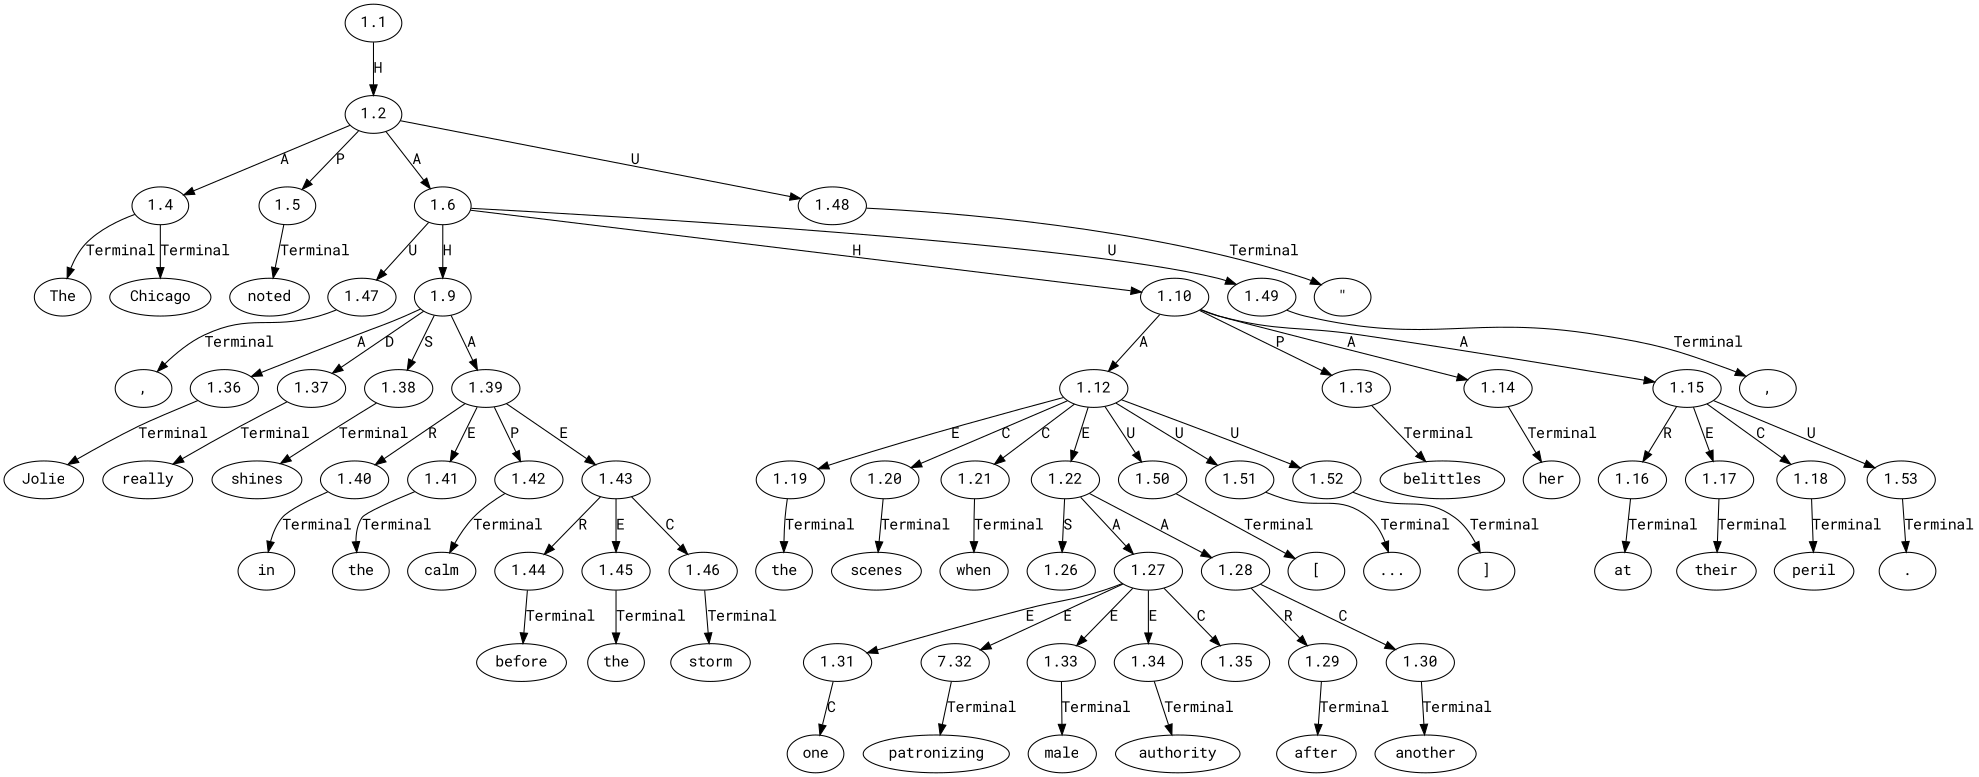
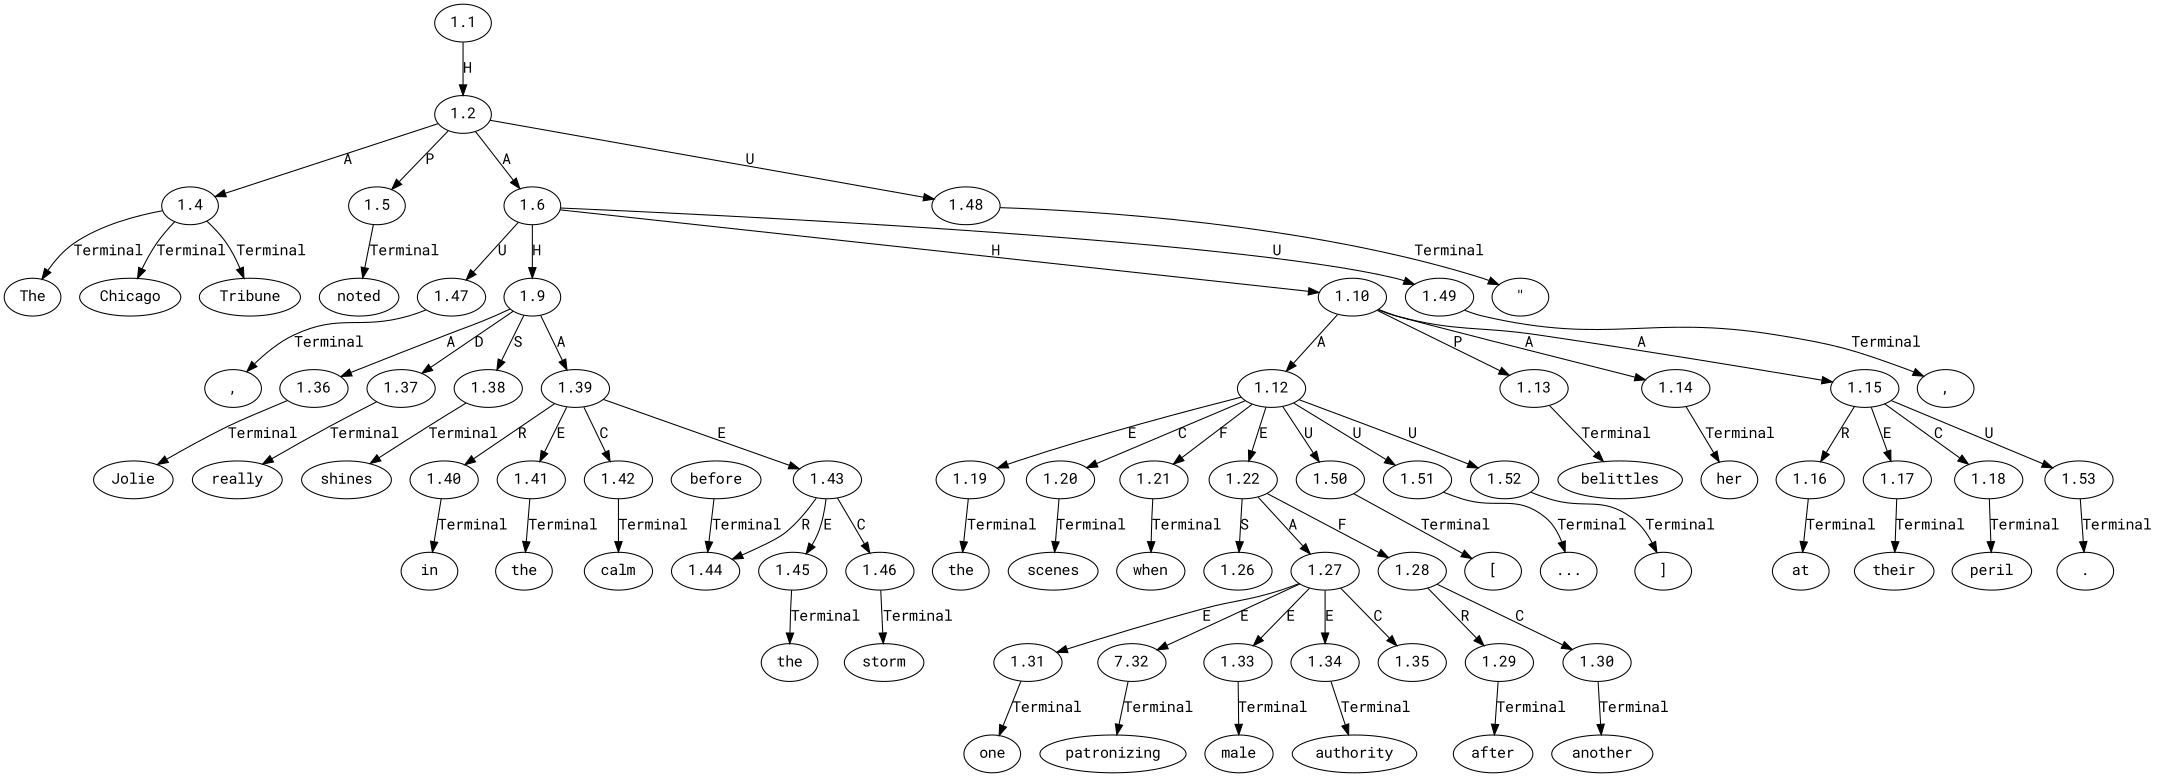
node "Tribune": added
edge "1.39" -> "1.42": label "P" -> "C"
edge "1.12" -> "1.21": label "C" -> "F"
edge "1.22" -> "1.28": label "A" -> "F"
edge "1.44" -> "before": reversed
edge "1.31" -> "one": label "C" -> "Terminal"
